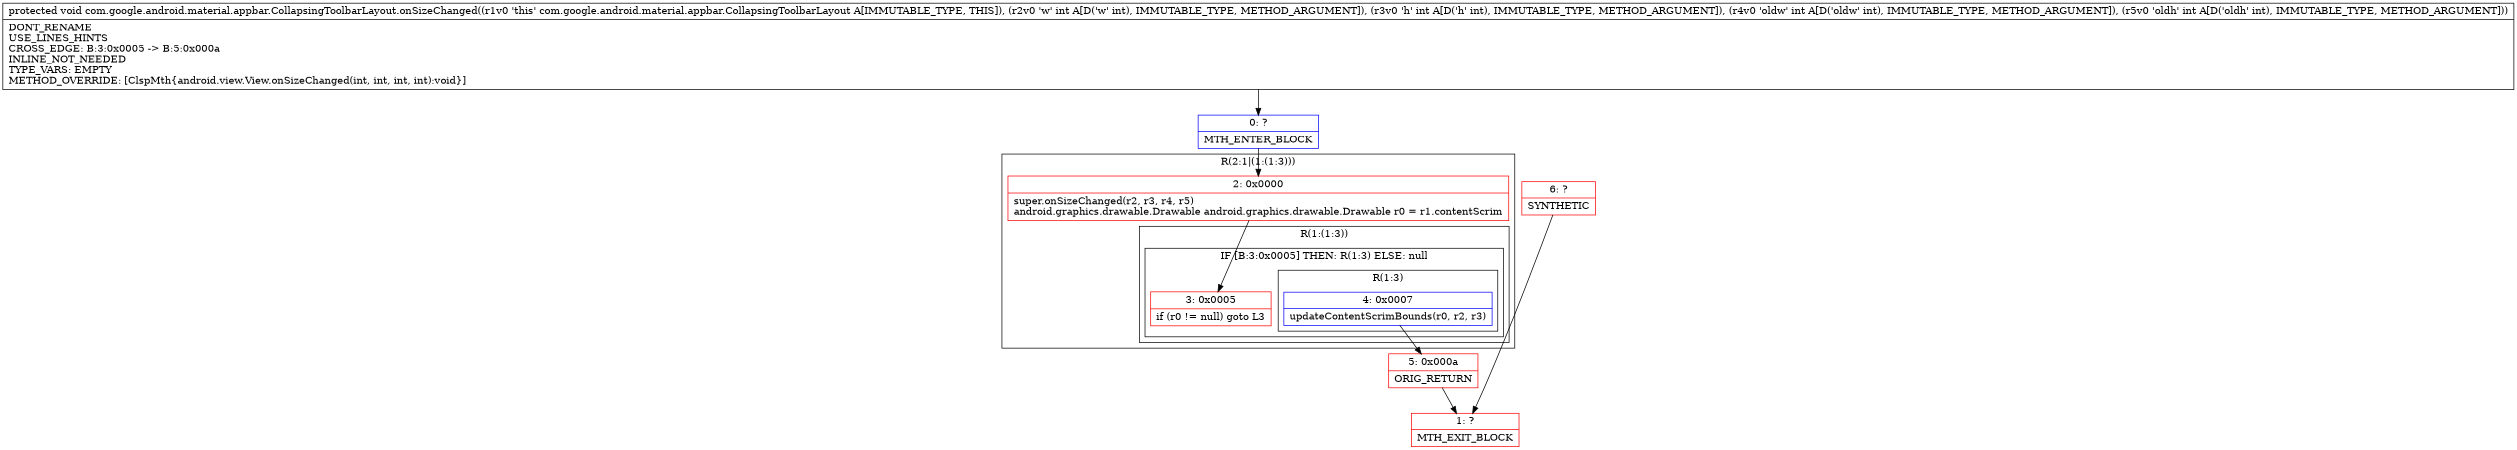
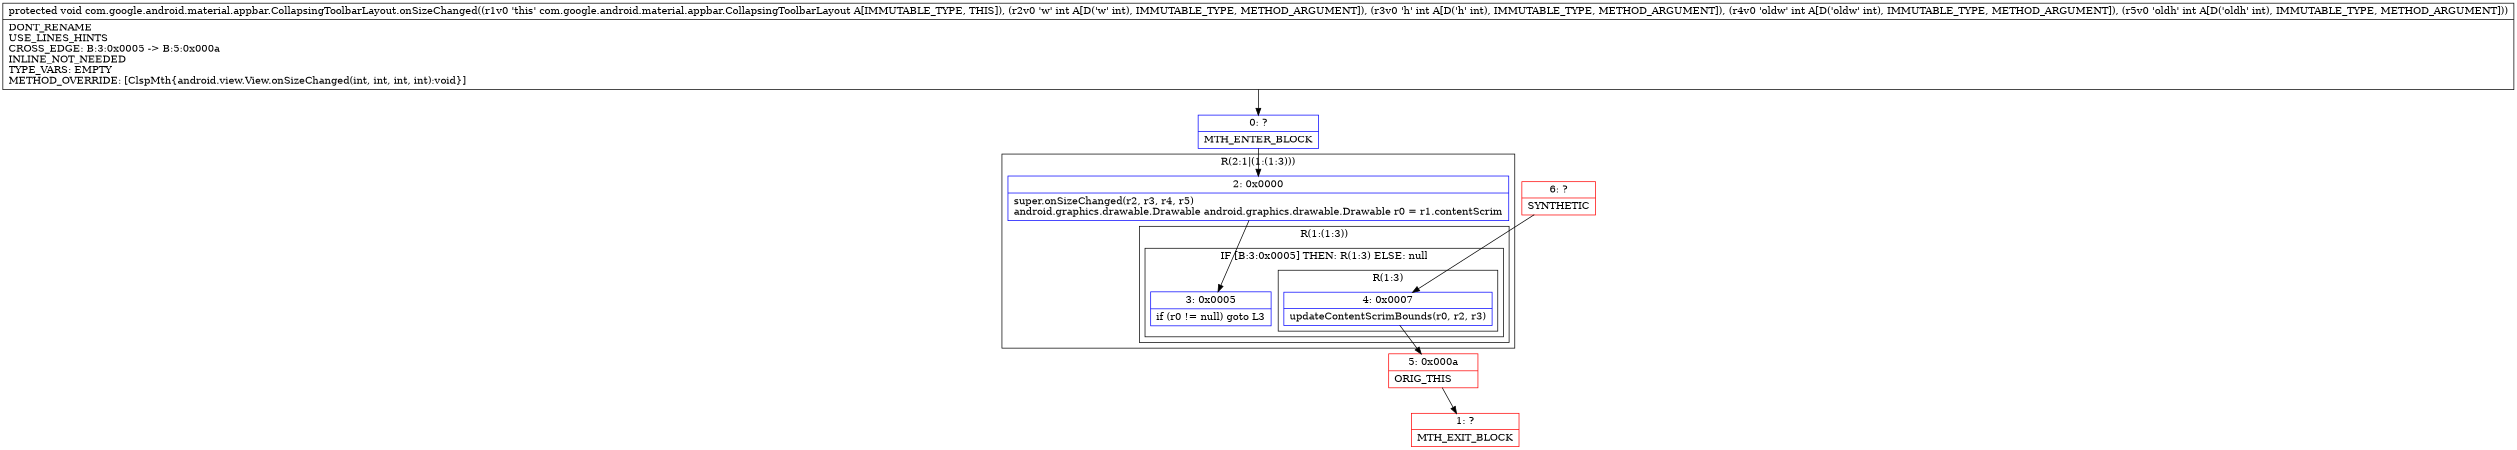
node "2: 0x0000": color red -> blue
edge "6: ?" -> "1: ?": now "6: ?" -> "4: 0x0007"
node "3: 0x0005": color red -> blue
node "5: 0x000a": text "ORIG_RETURN" -> "ORIG_THIS"
